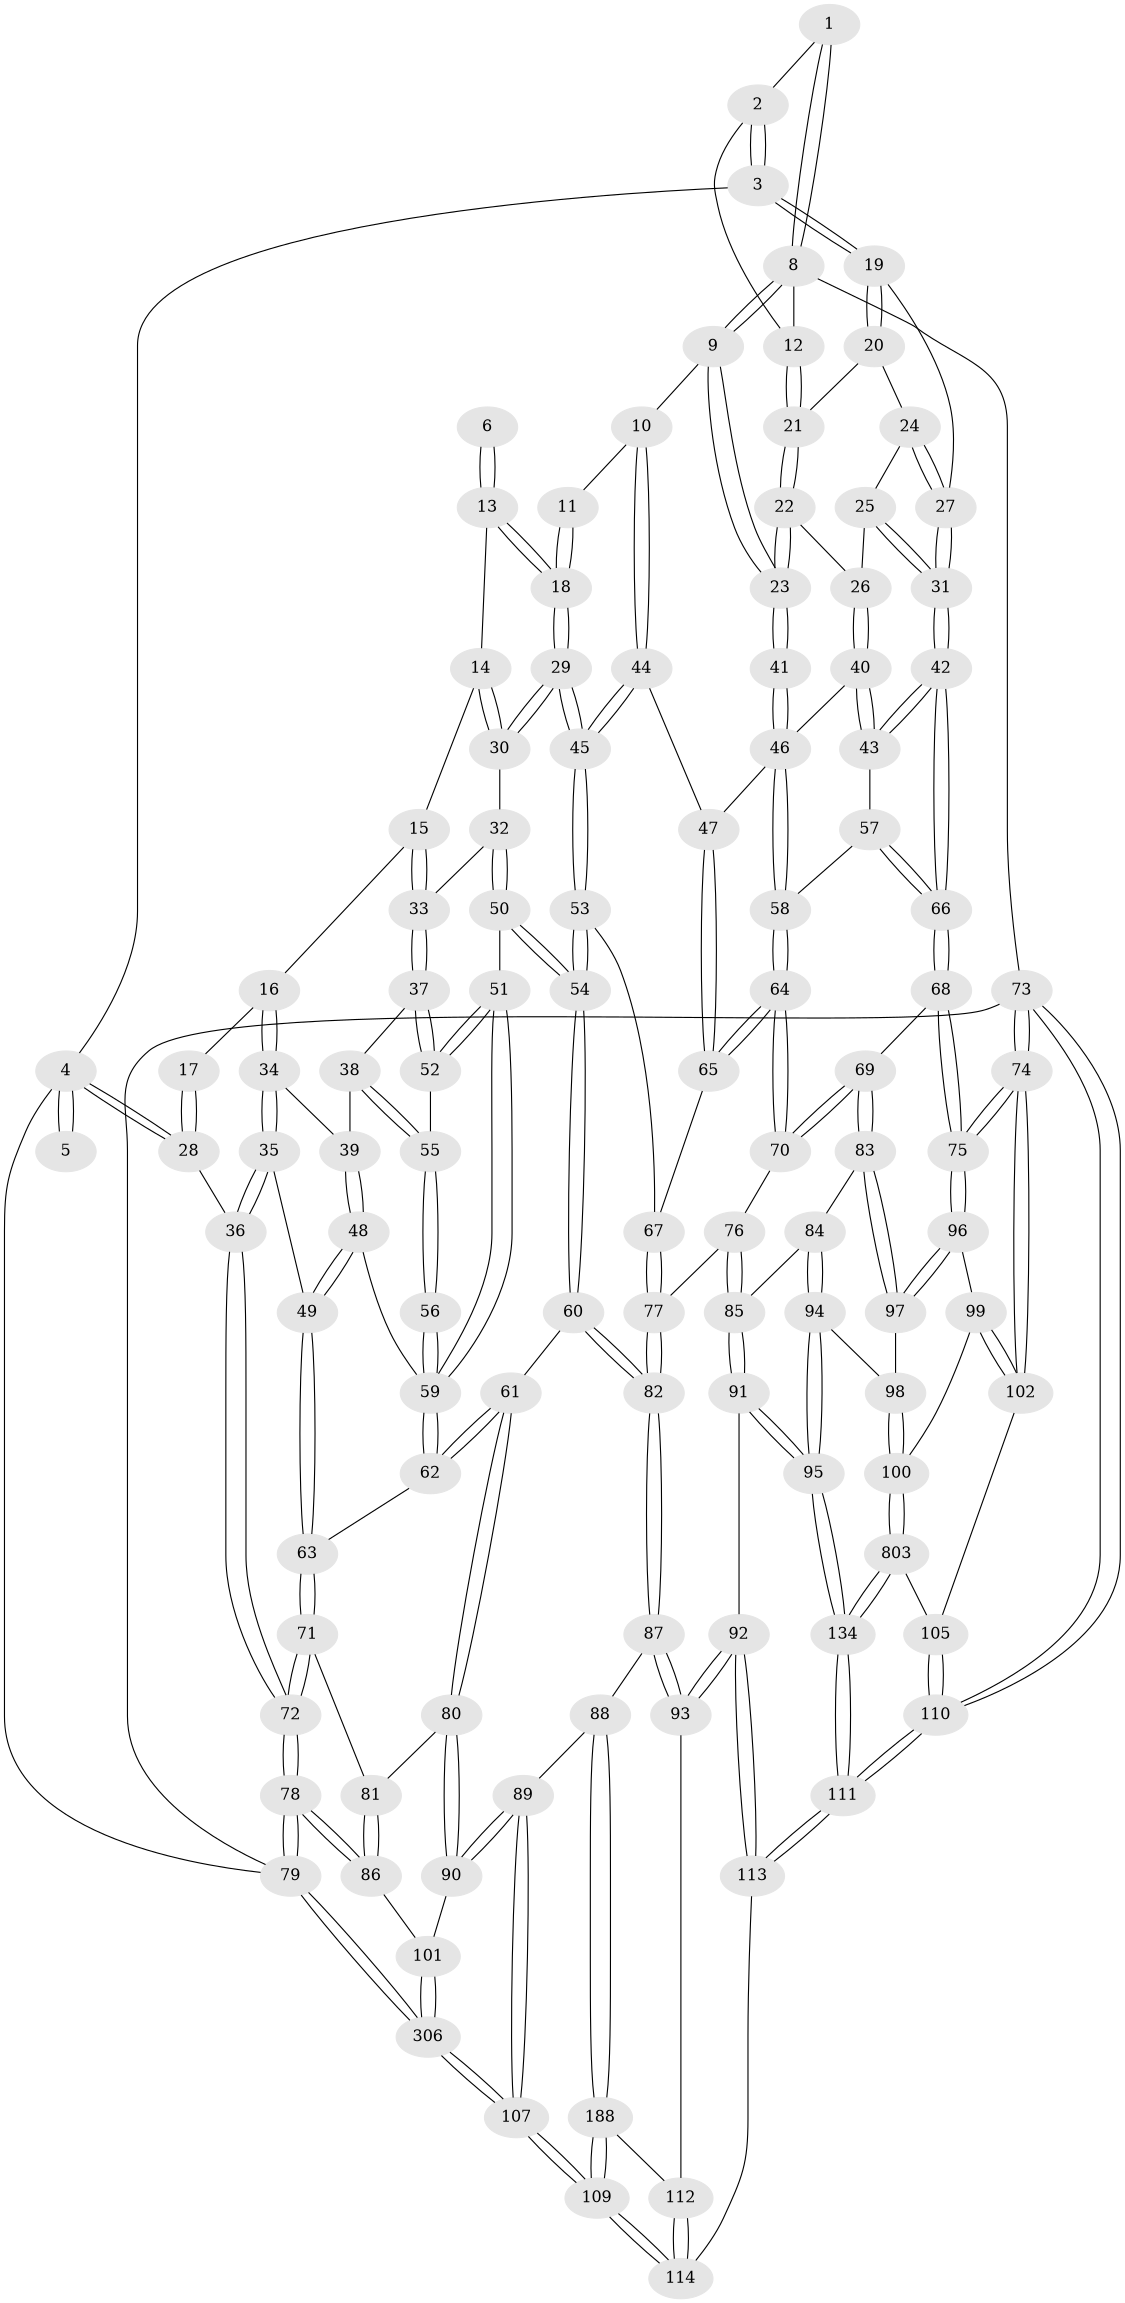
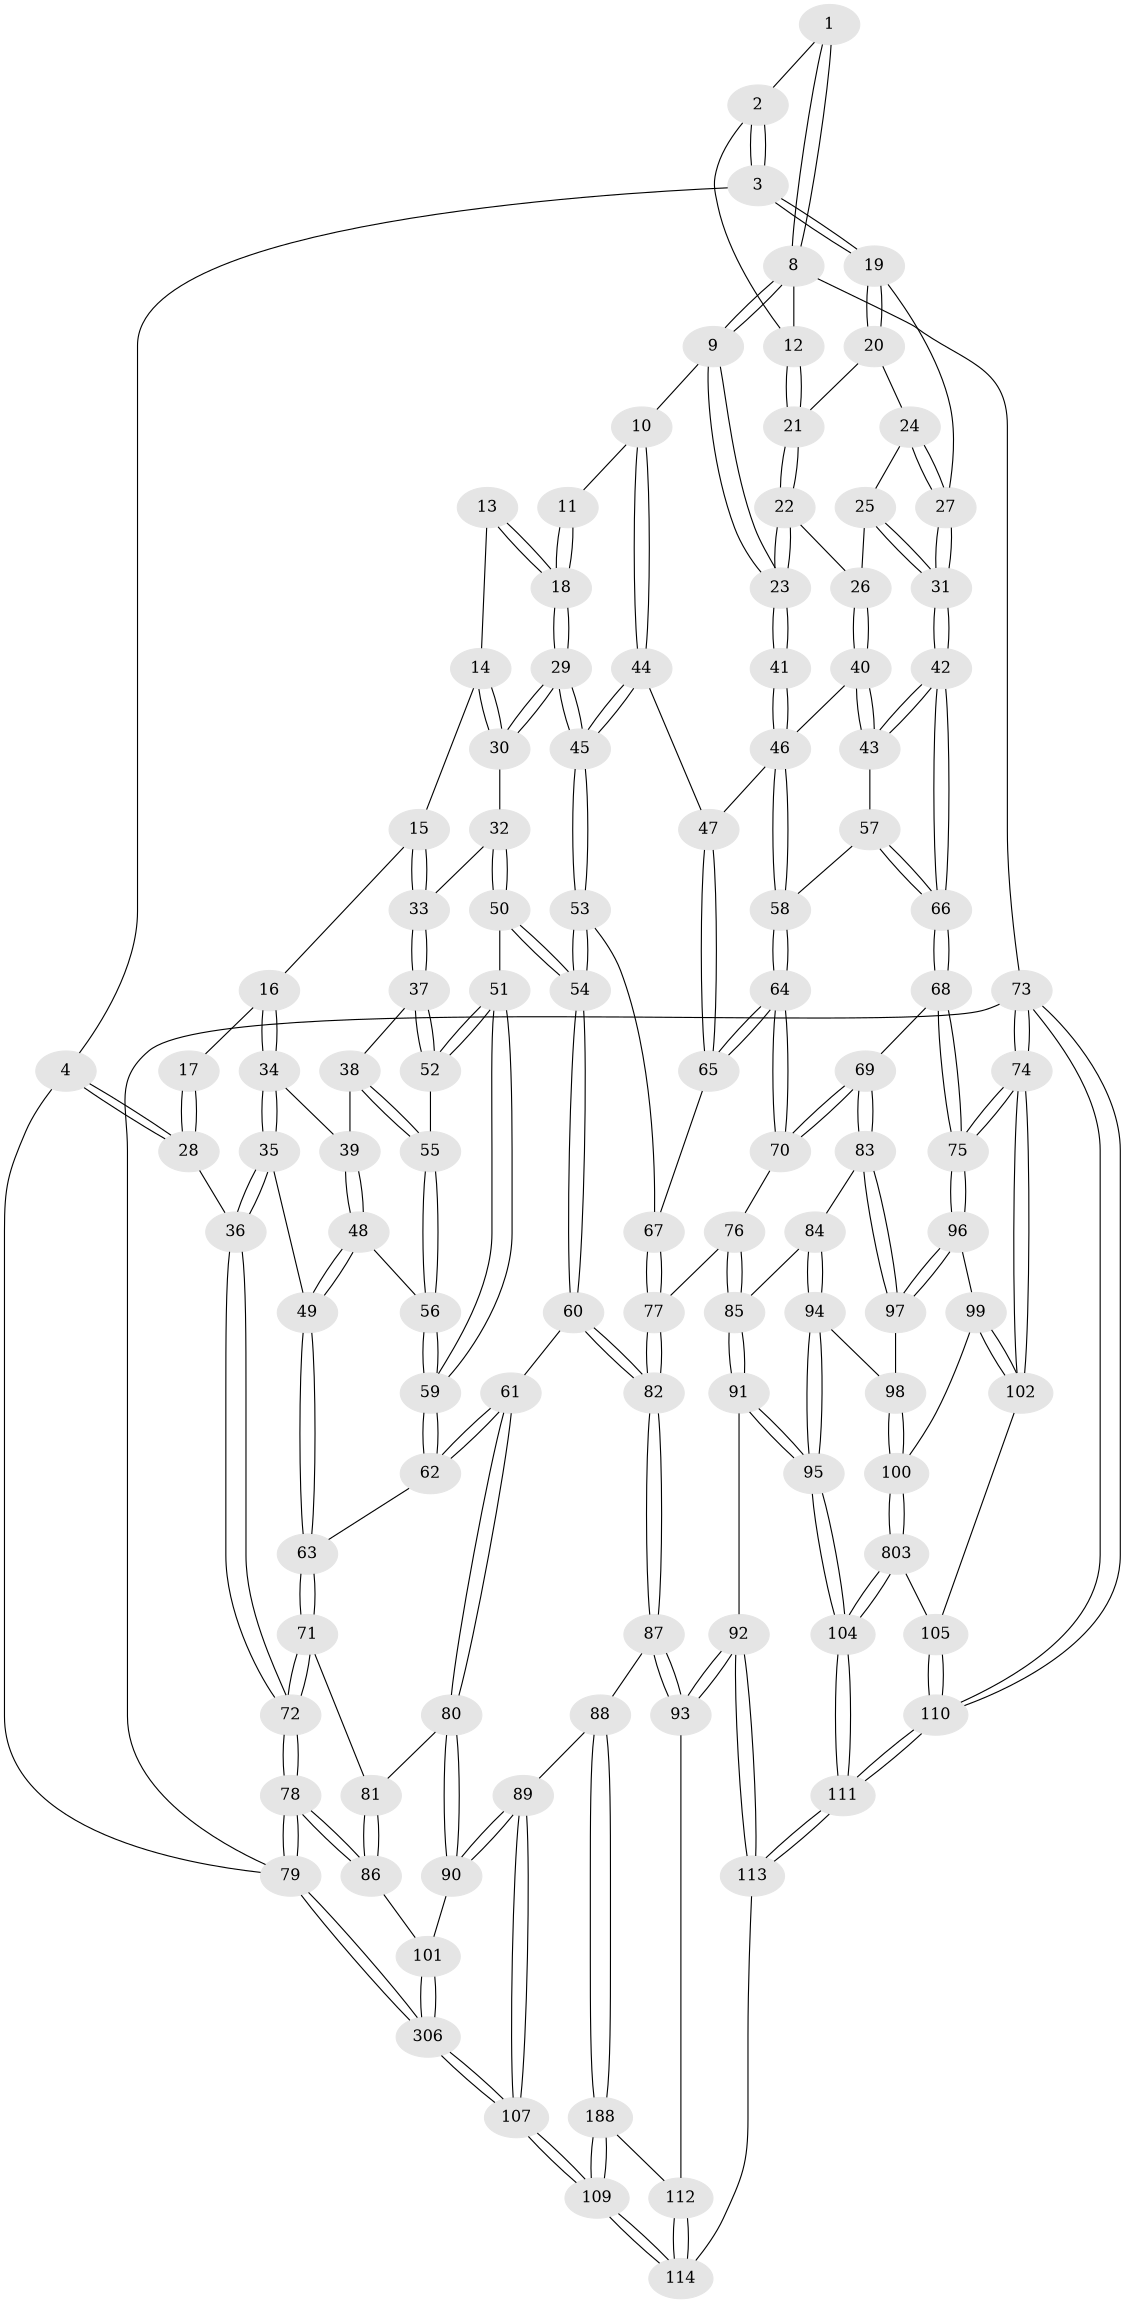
node "6": removed
node "5": removed
edge "48" -- "59": now "48" -- "56"
node "134": label "134" -> "104"
